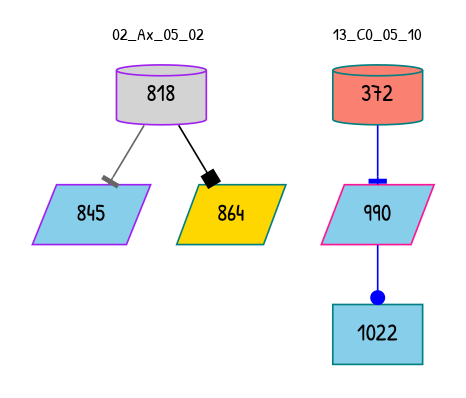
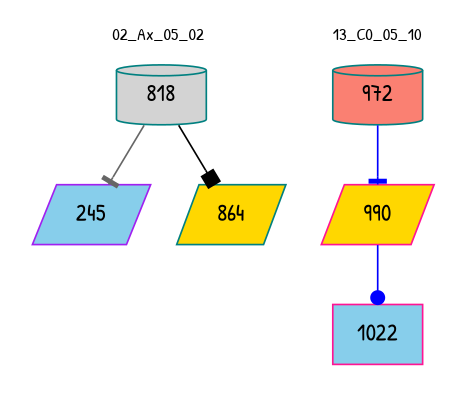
node "818": color purple -> teal
node "372": label "372" -> "972"
node "845": label "845" -> "245"
node "990": fillcolor skyblue -> gold
node "1022": color teal -> deeppink
